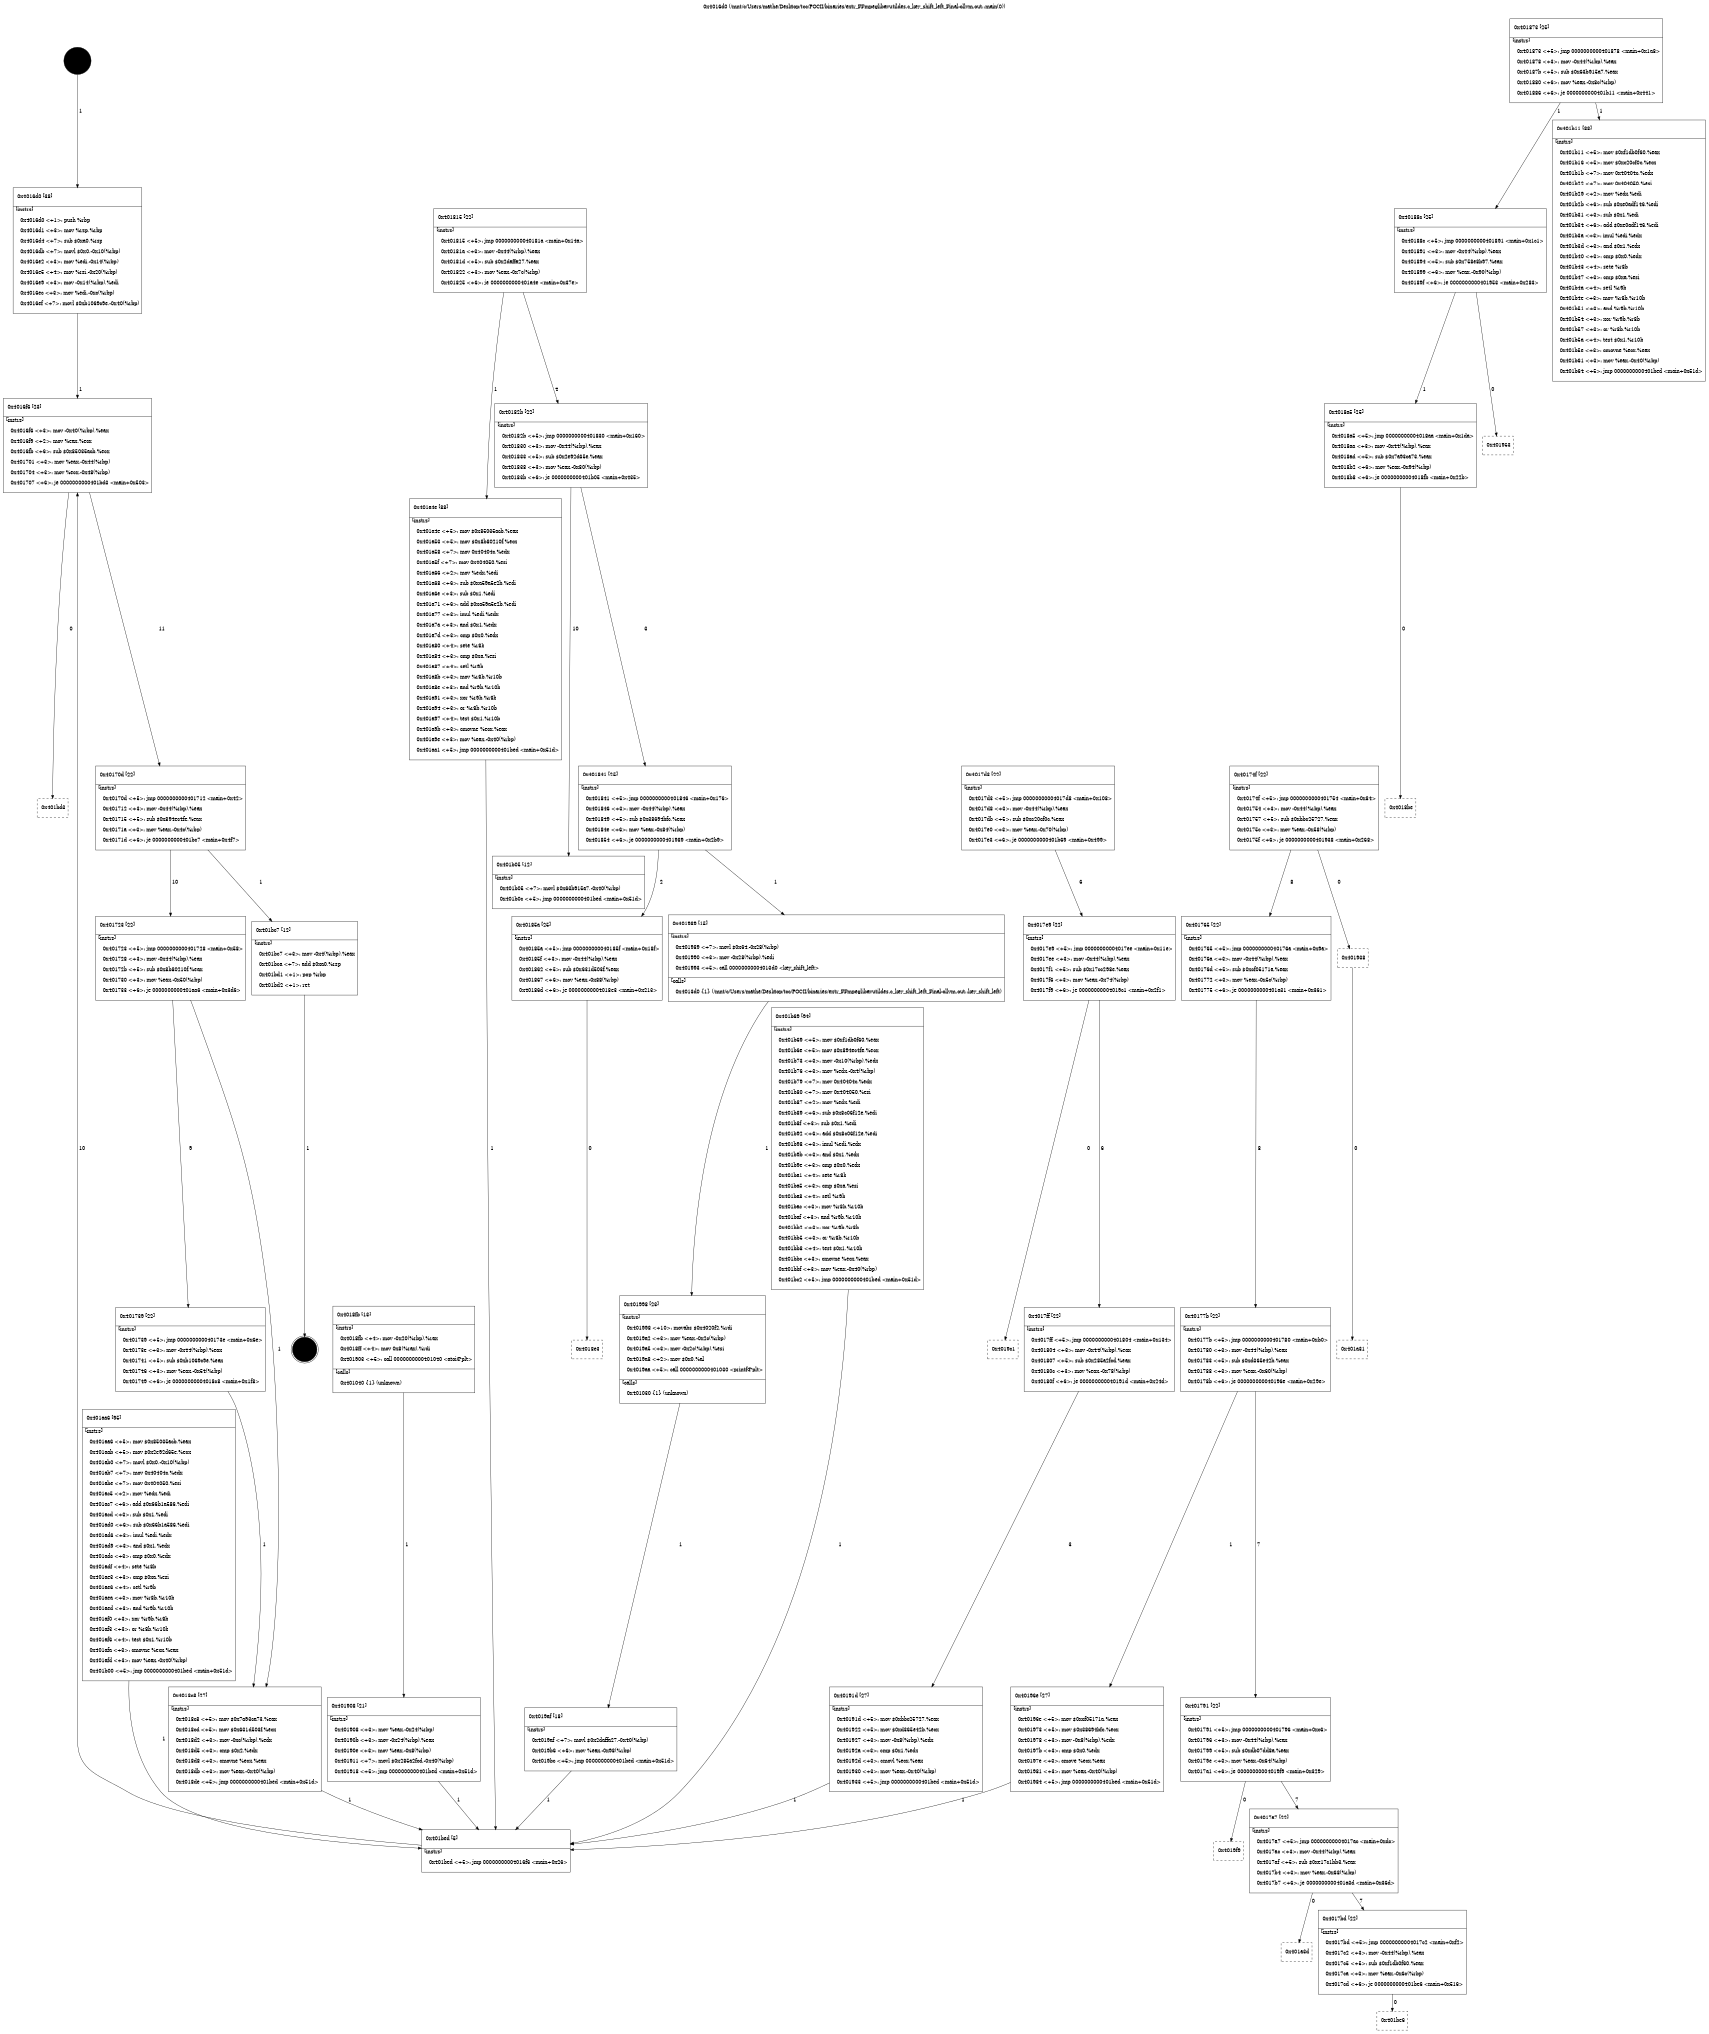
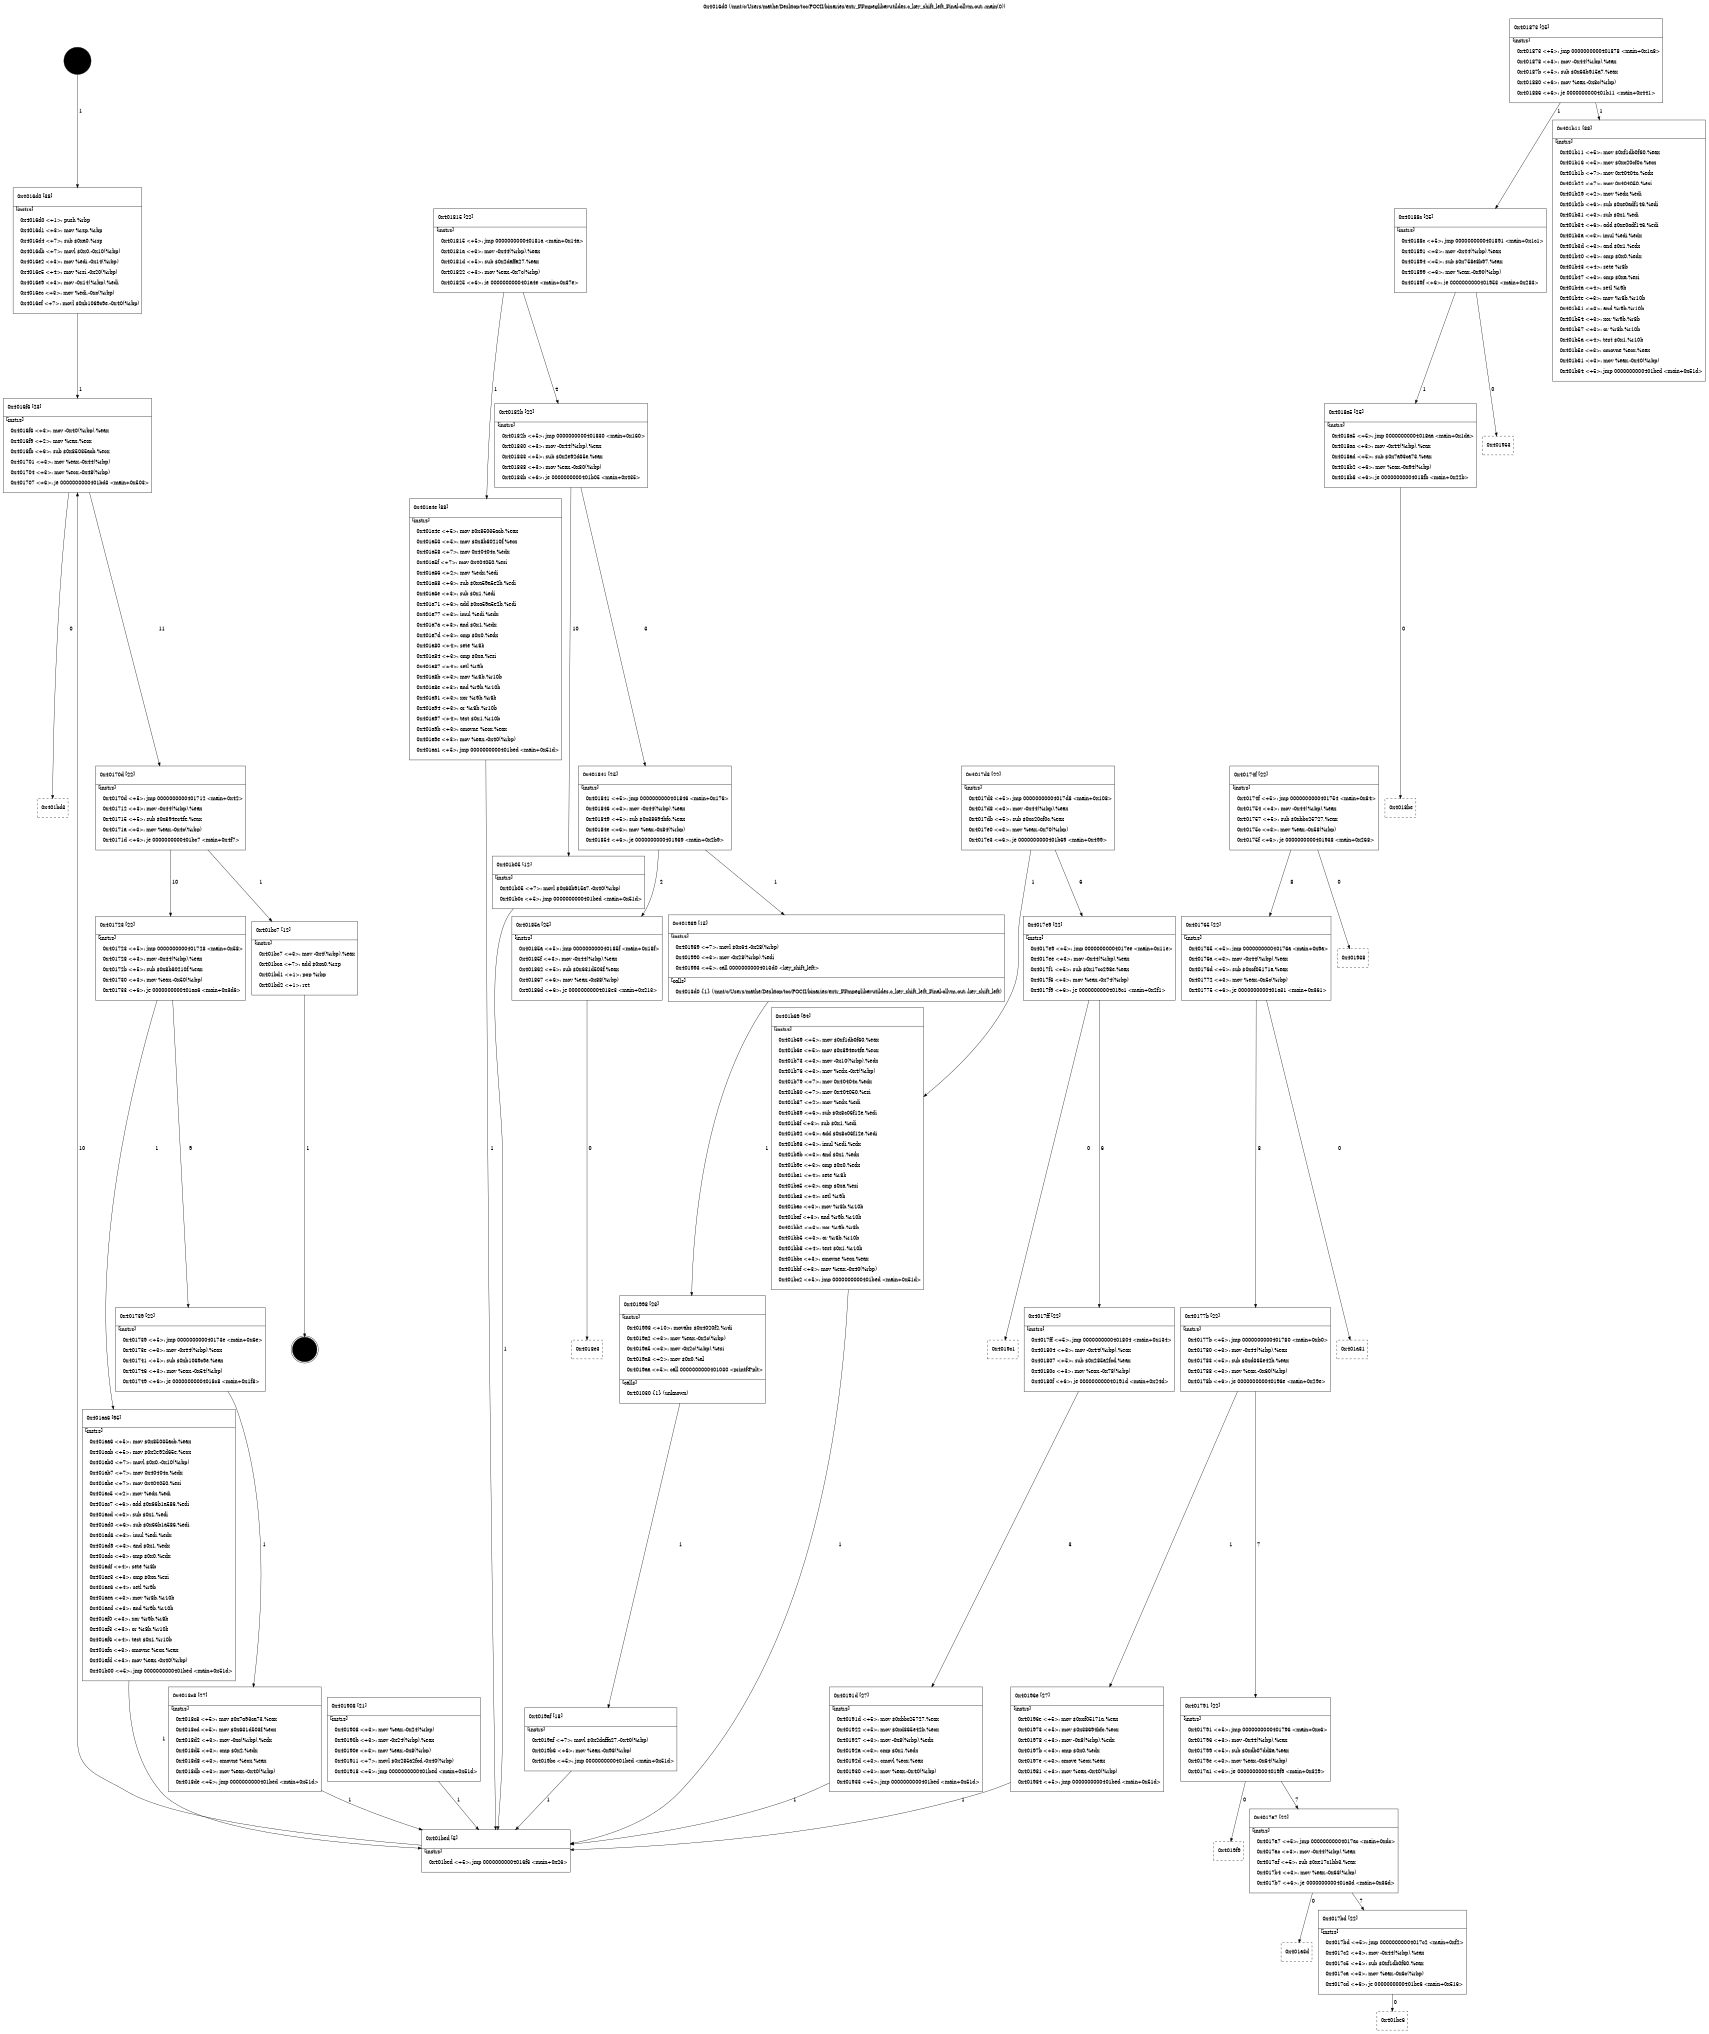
edge "0x4017d3 [22]" -> "0x401b69 [94]": added, label "1"
edge "0x401938" -> "0x401a31": now "0x401765 [22]" -> "0x401a31"
edge "0x401723 [22]" -> "0x4018c8 [27]": now "0x401723 [22]" -> "0x401aa6 [95]"
node "0x4018fb [13]": removed
edge "0x401b05 [12]" -> "0x401bed [5]": added, label "1"
